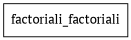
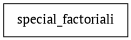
node "factoriali_factoriali": label "factoriali_factoriali" -> "special_factoriali"
